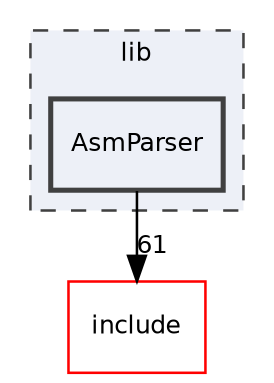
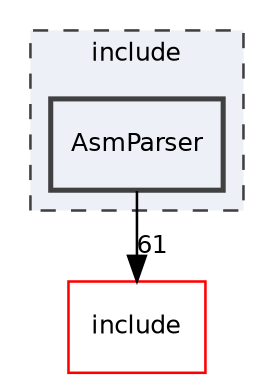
cluster "lib": label "lib" -> "include"
